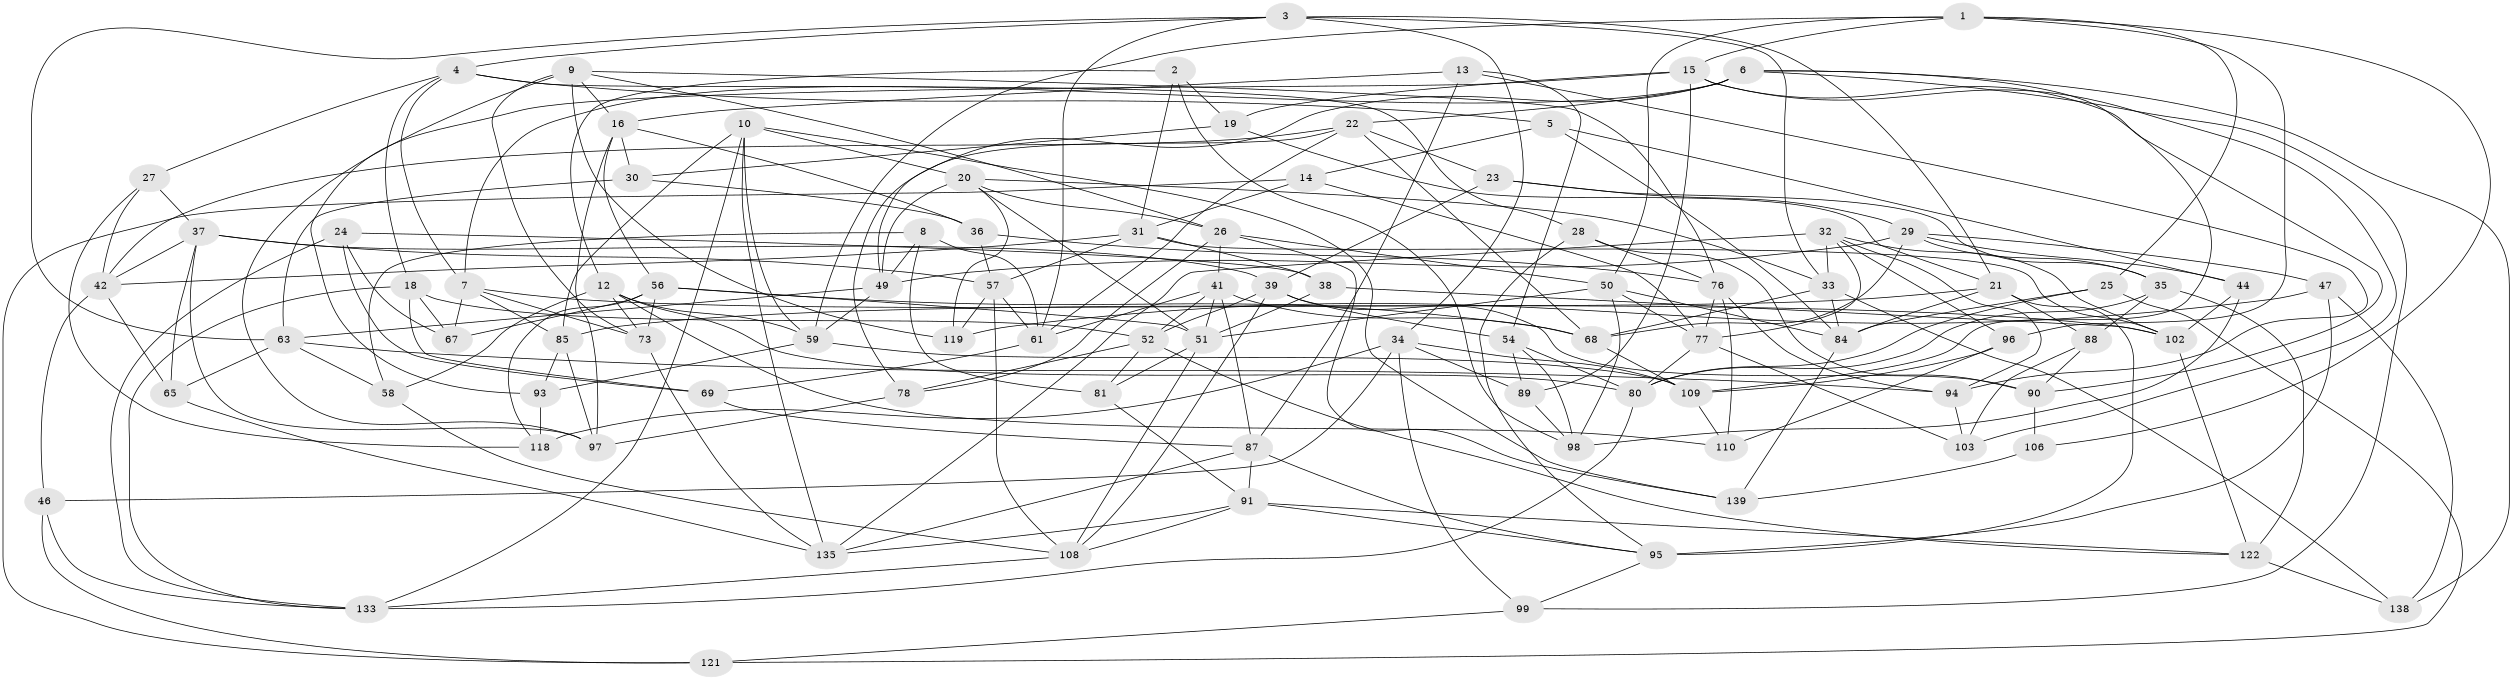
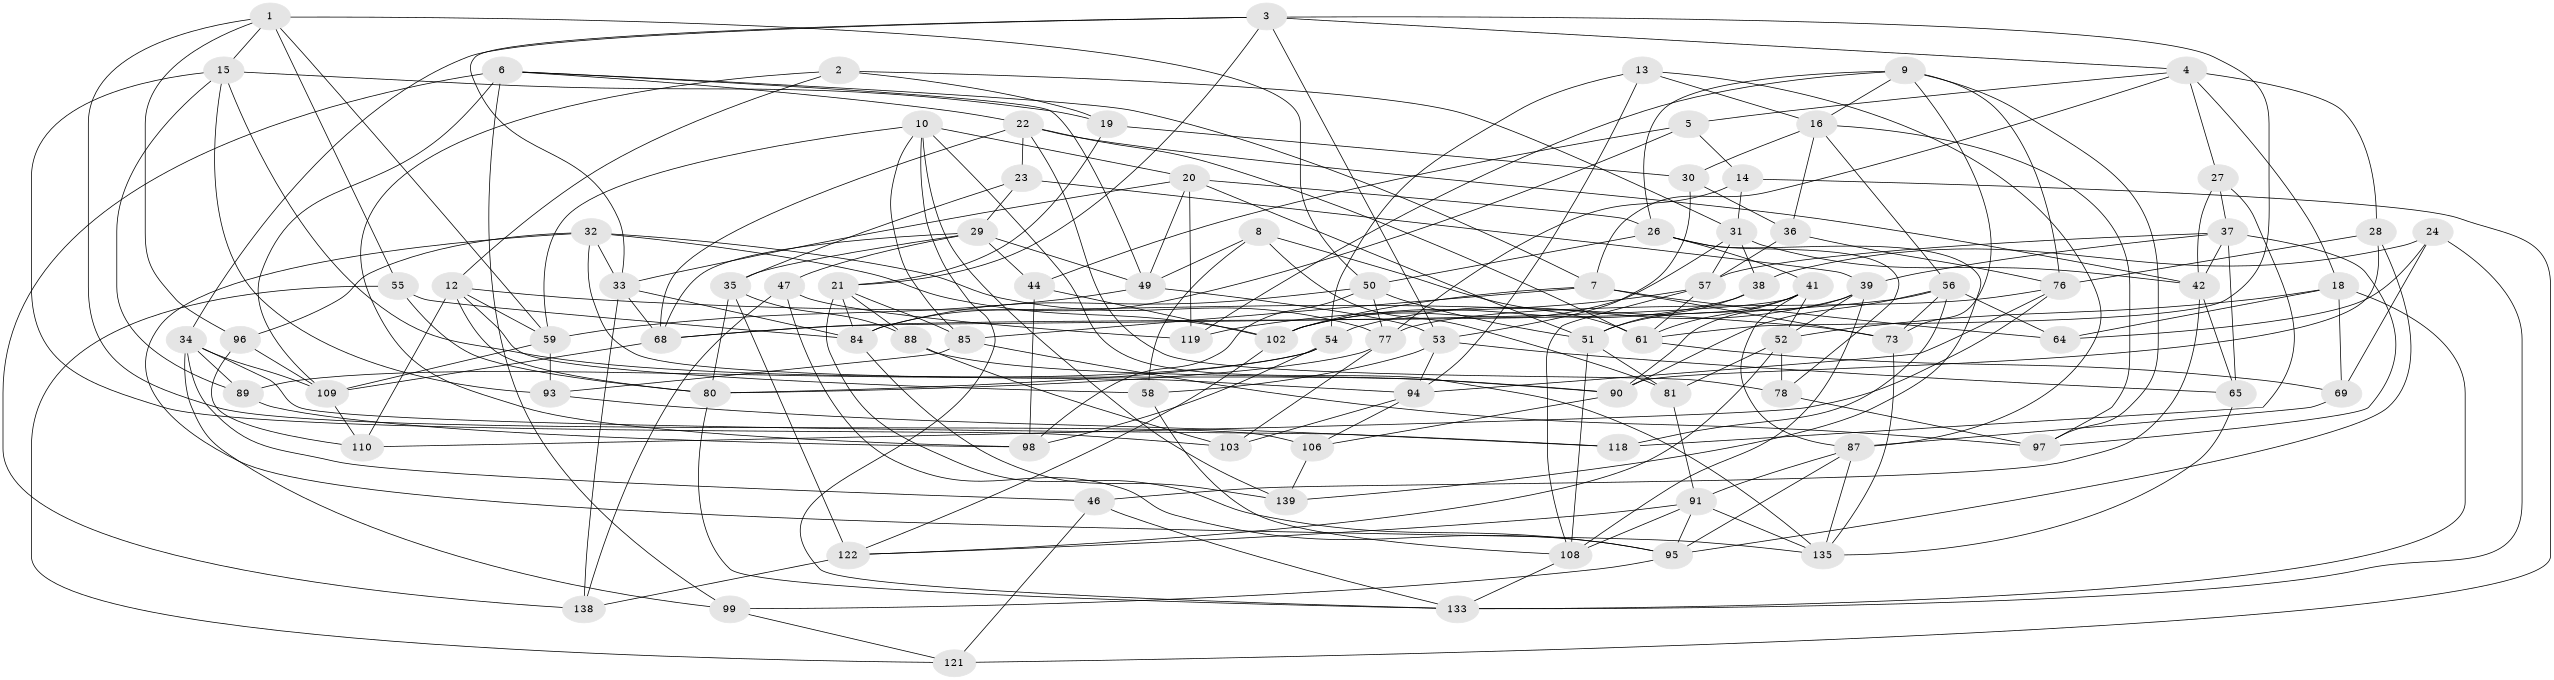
node "25": label "25" -> "55"
edge "56" -- "51": now "56" -- "90"
node "63": label "63" -> "53"
node "67": label "67" -> "64"
edge "94" -- "106": added
